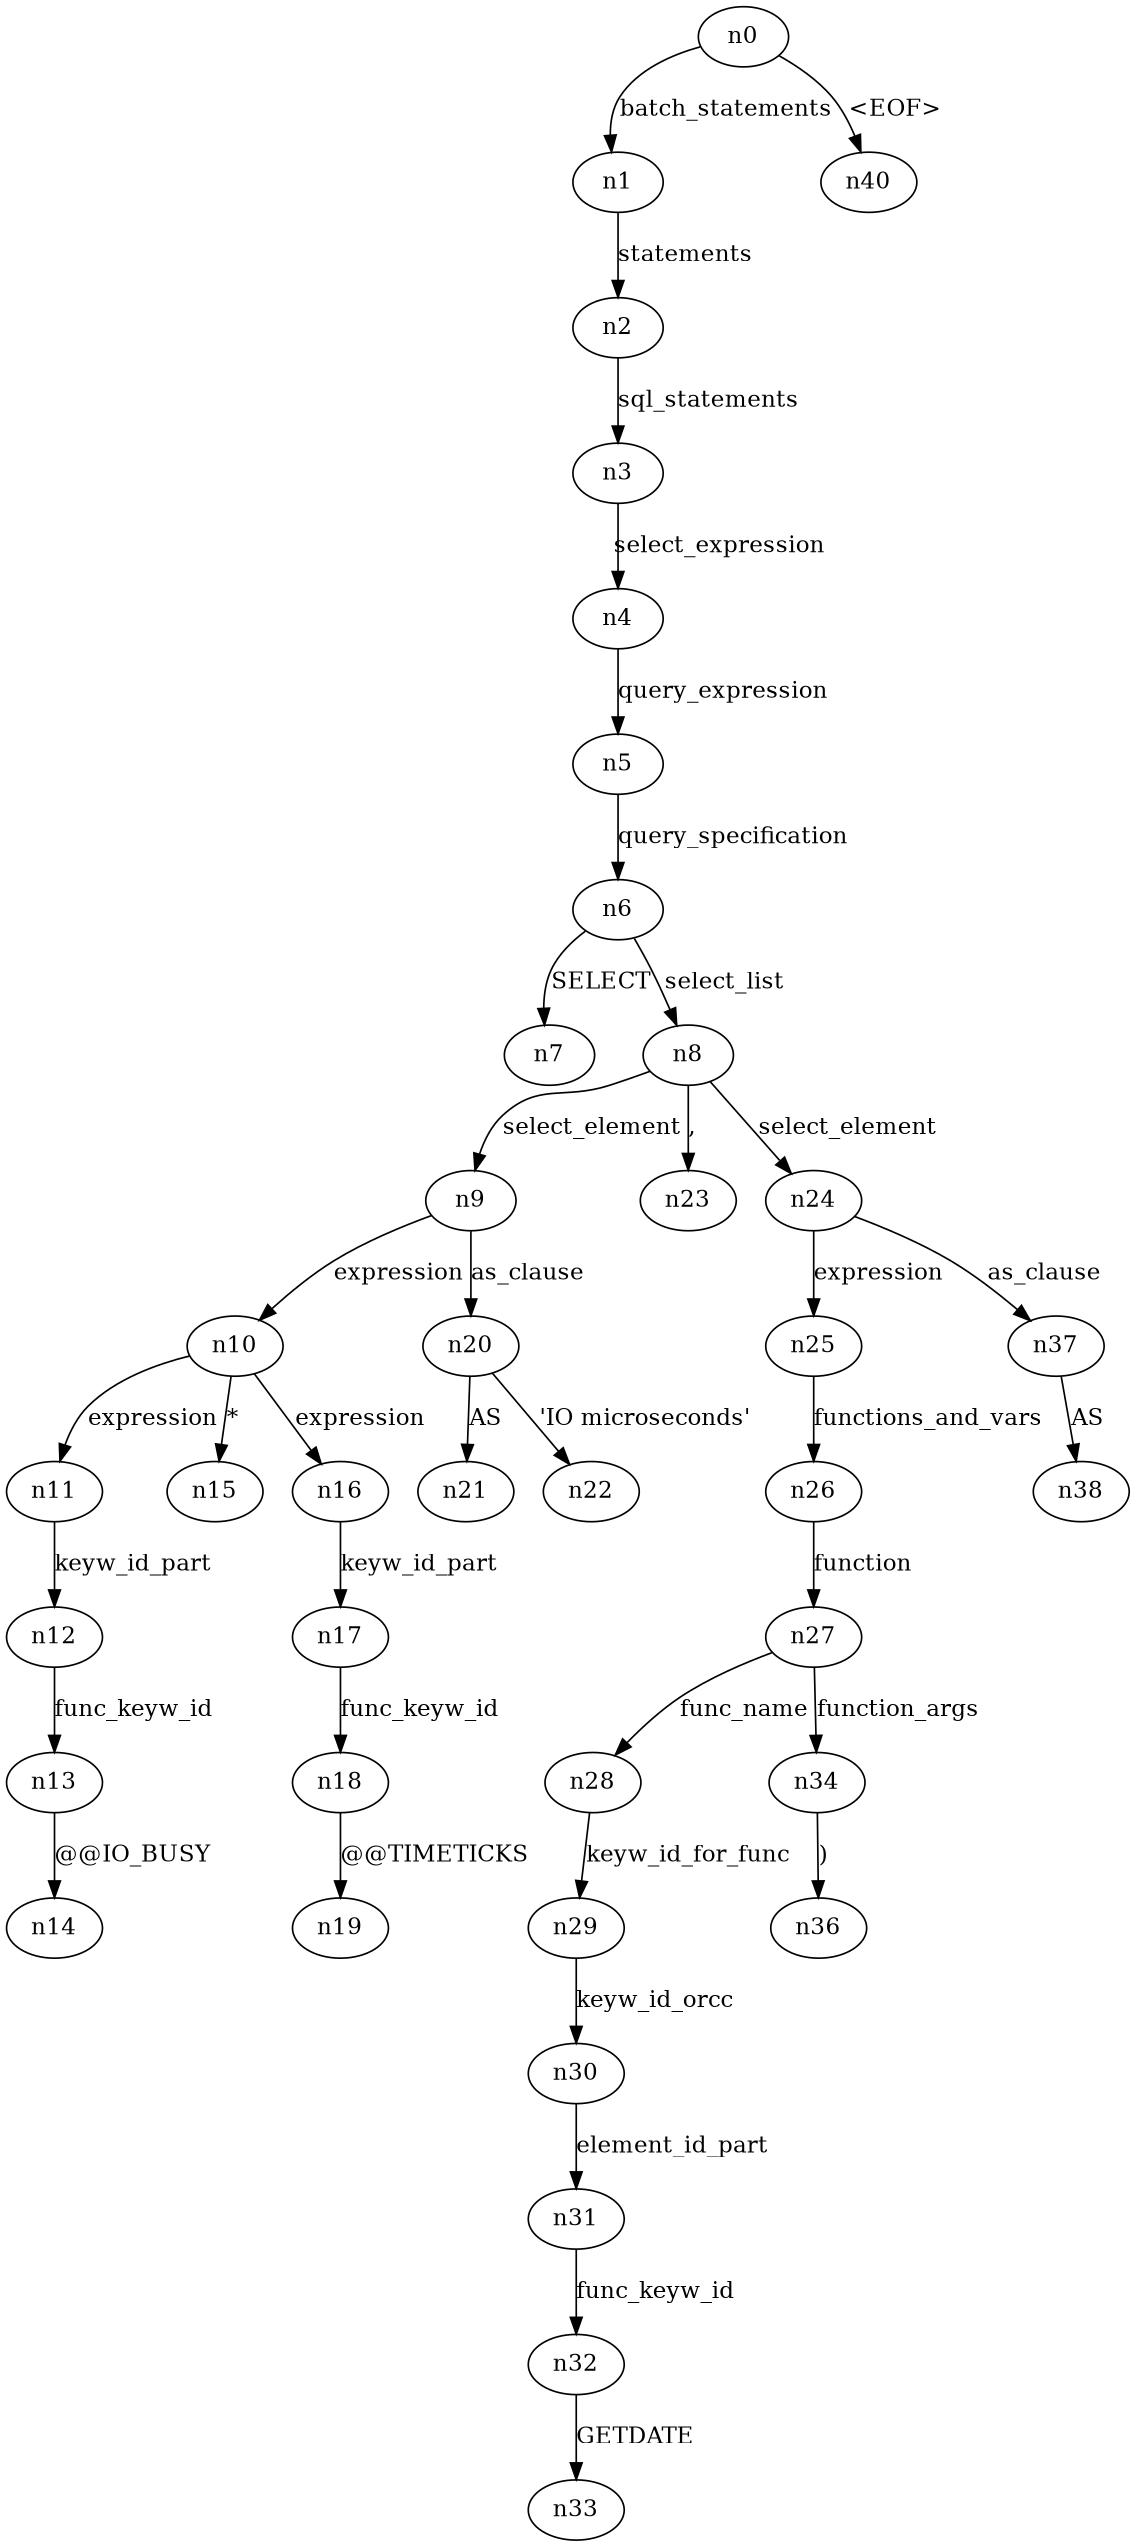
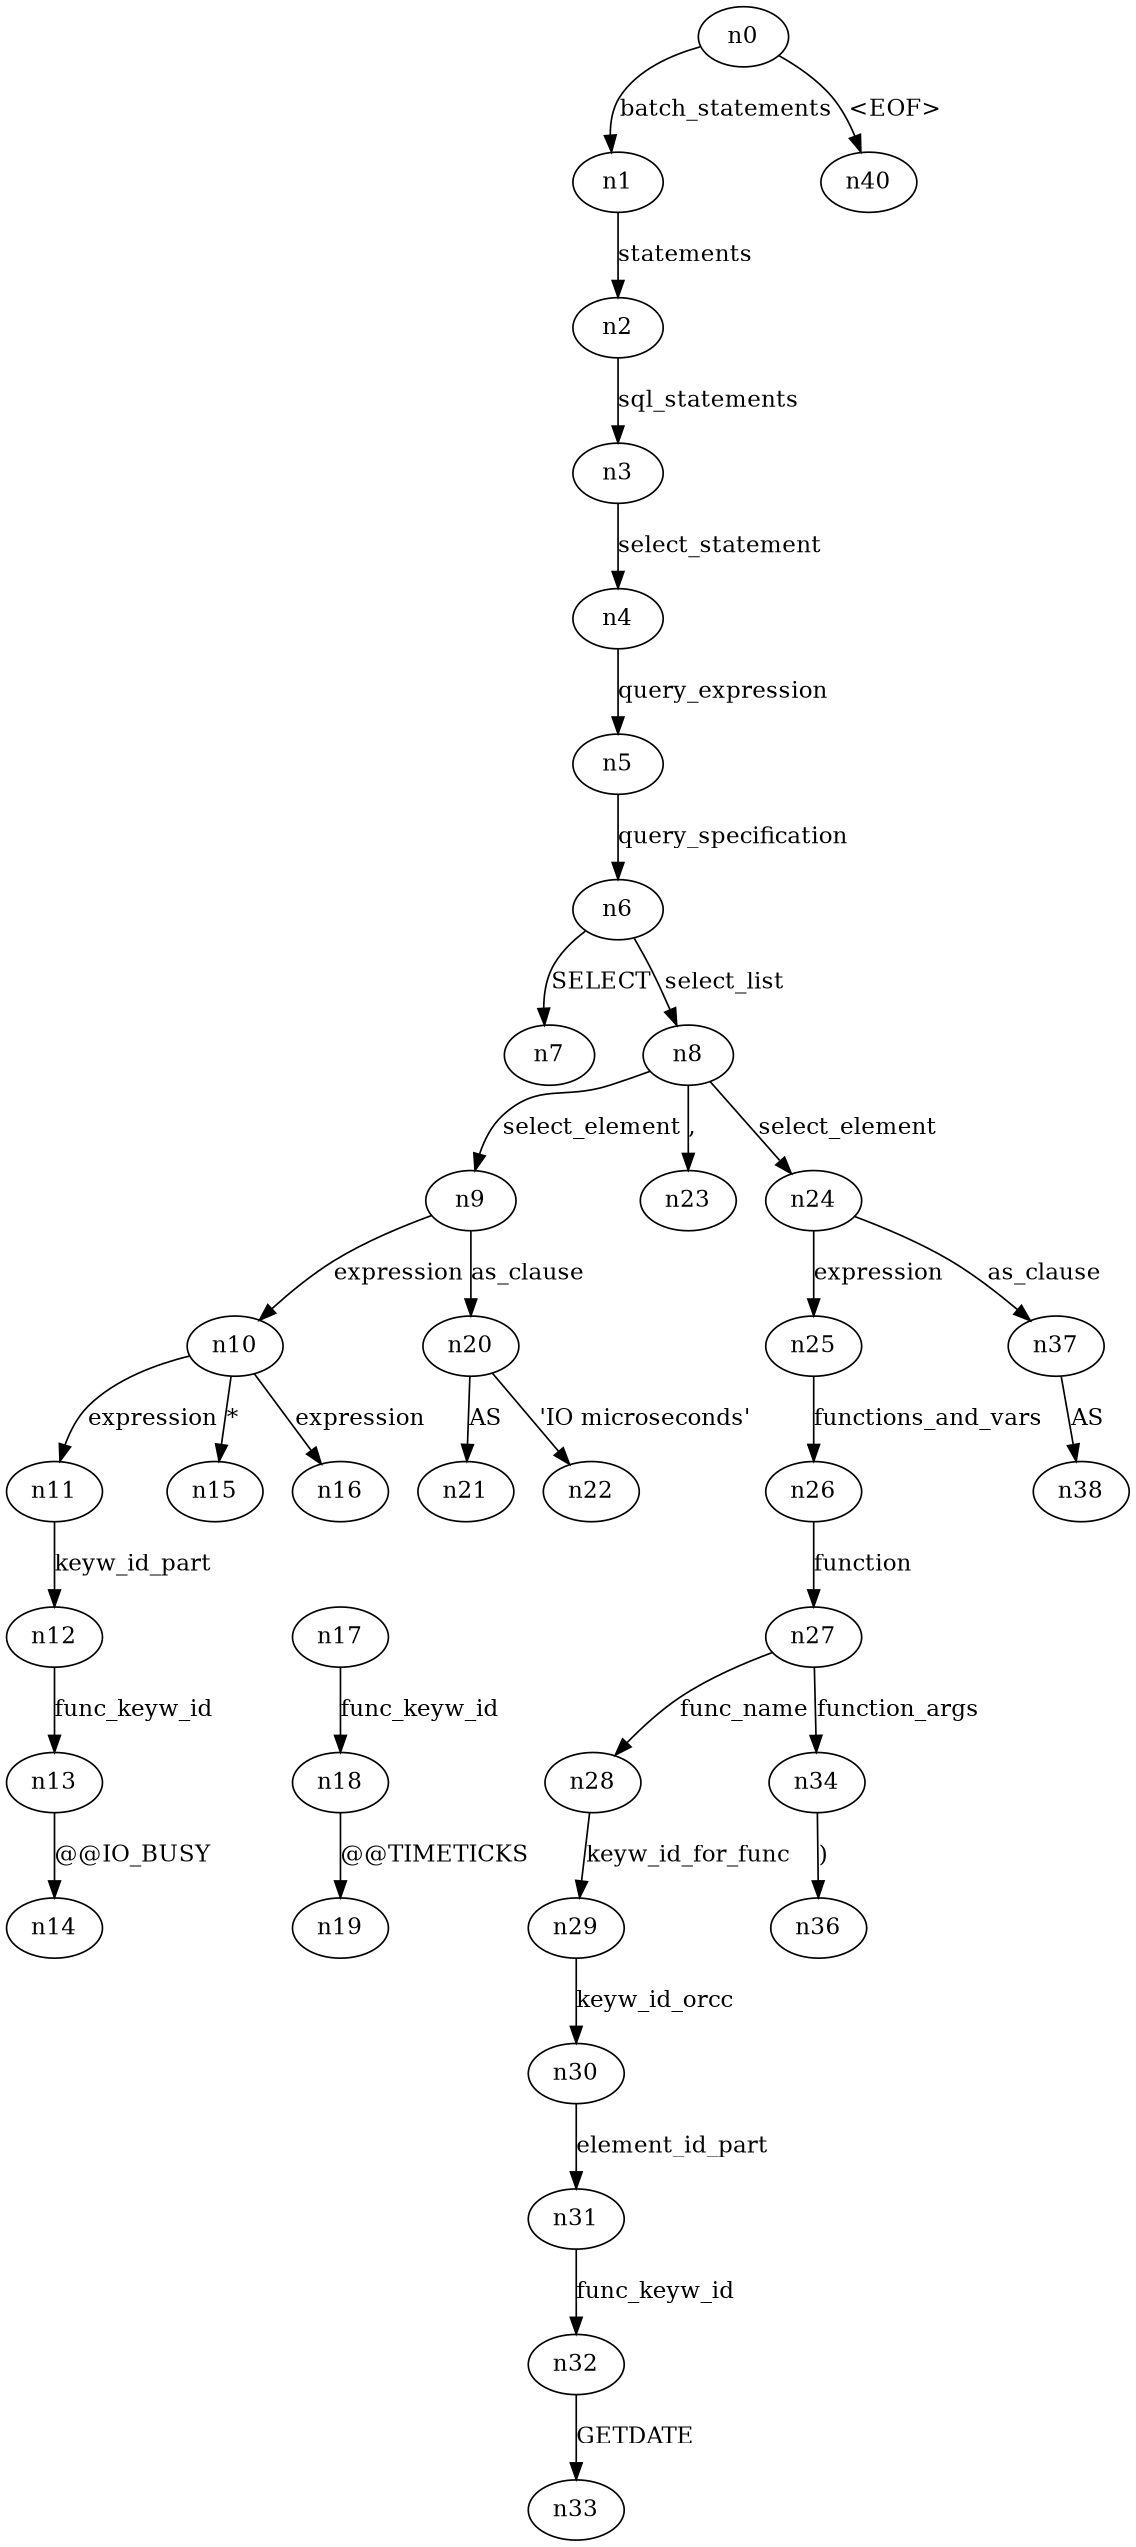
edge "n3" -> "n4": label "select_expression" -> "select_statement"
edge "n16" -> "n17": removed, label "keyw_id_part"
